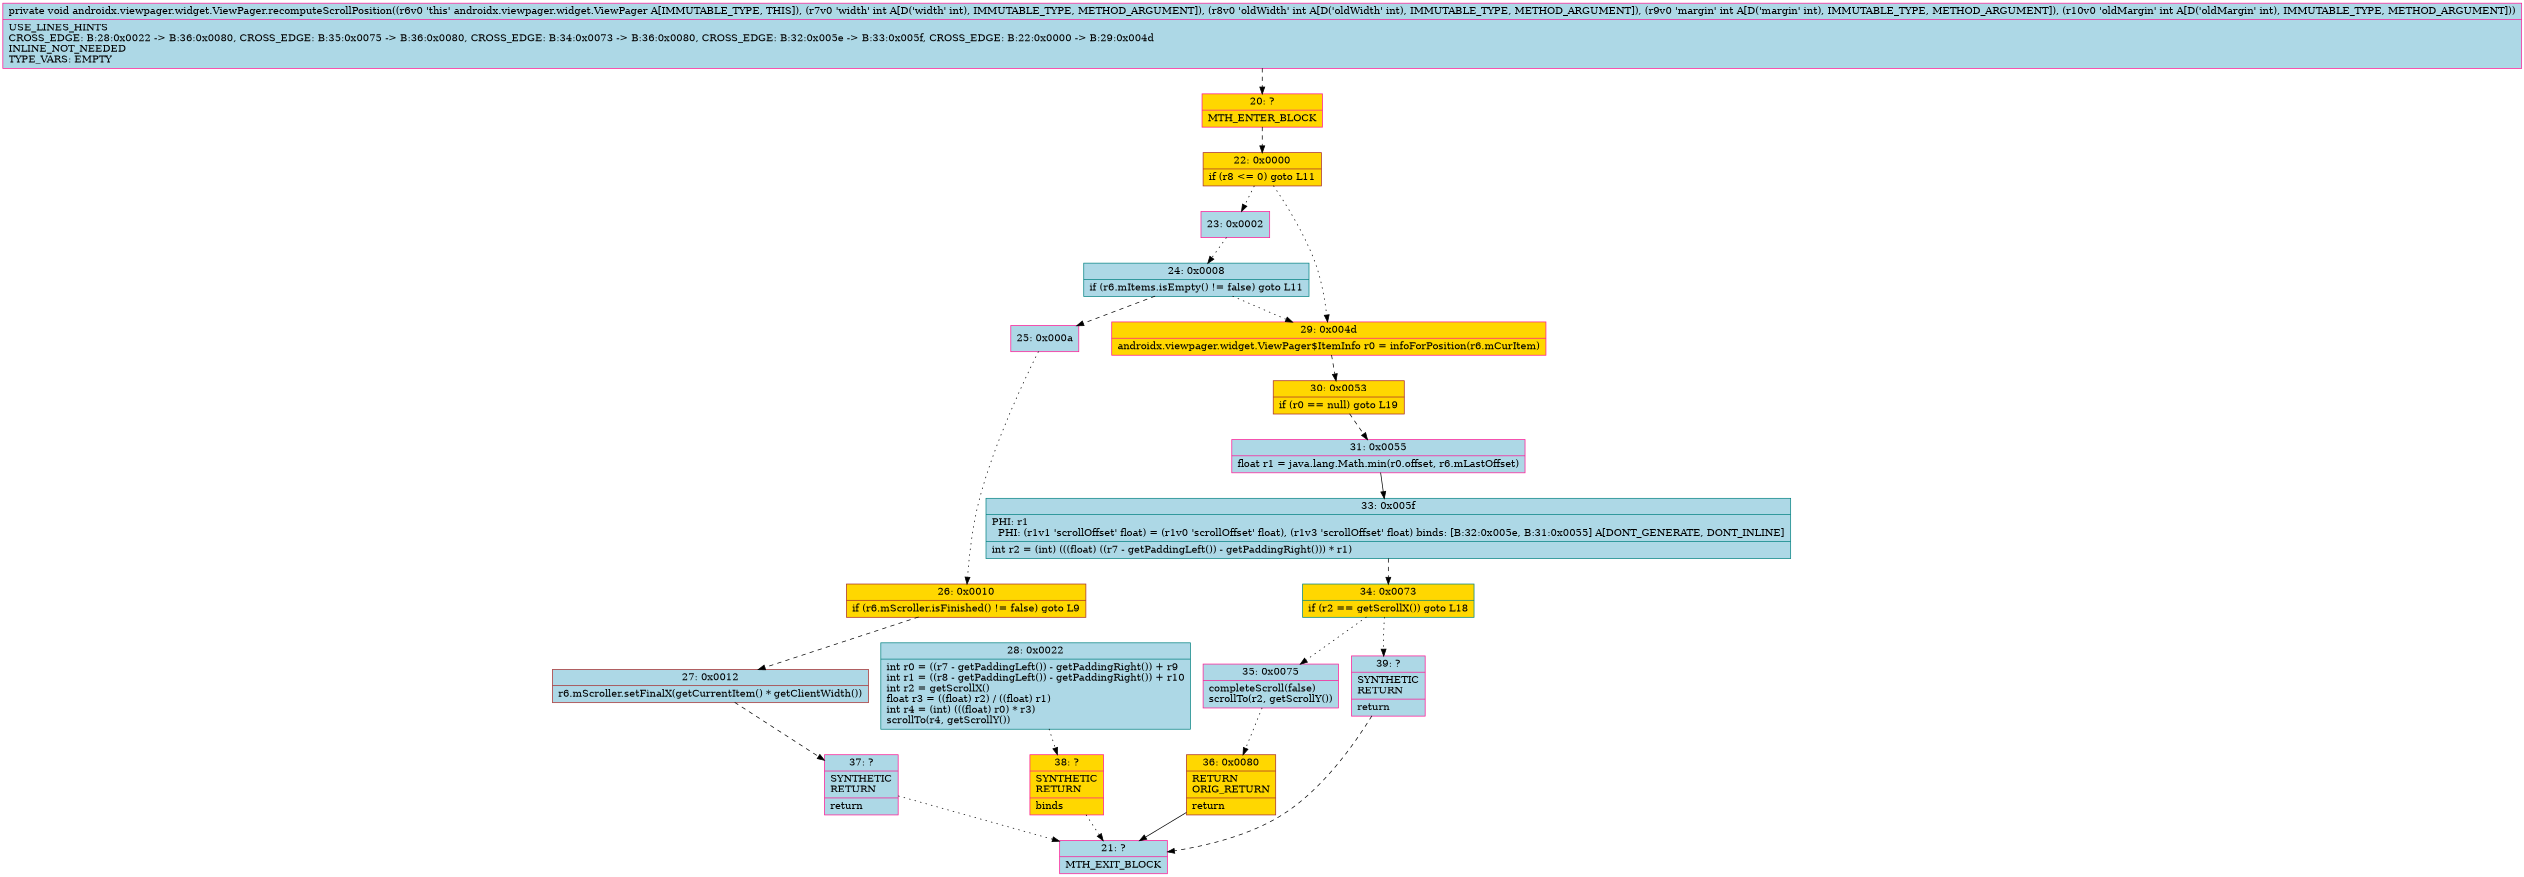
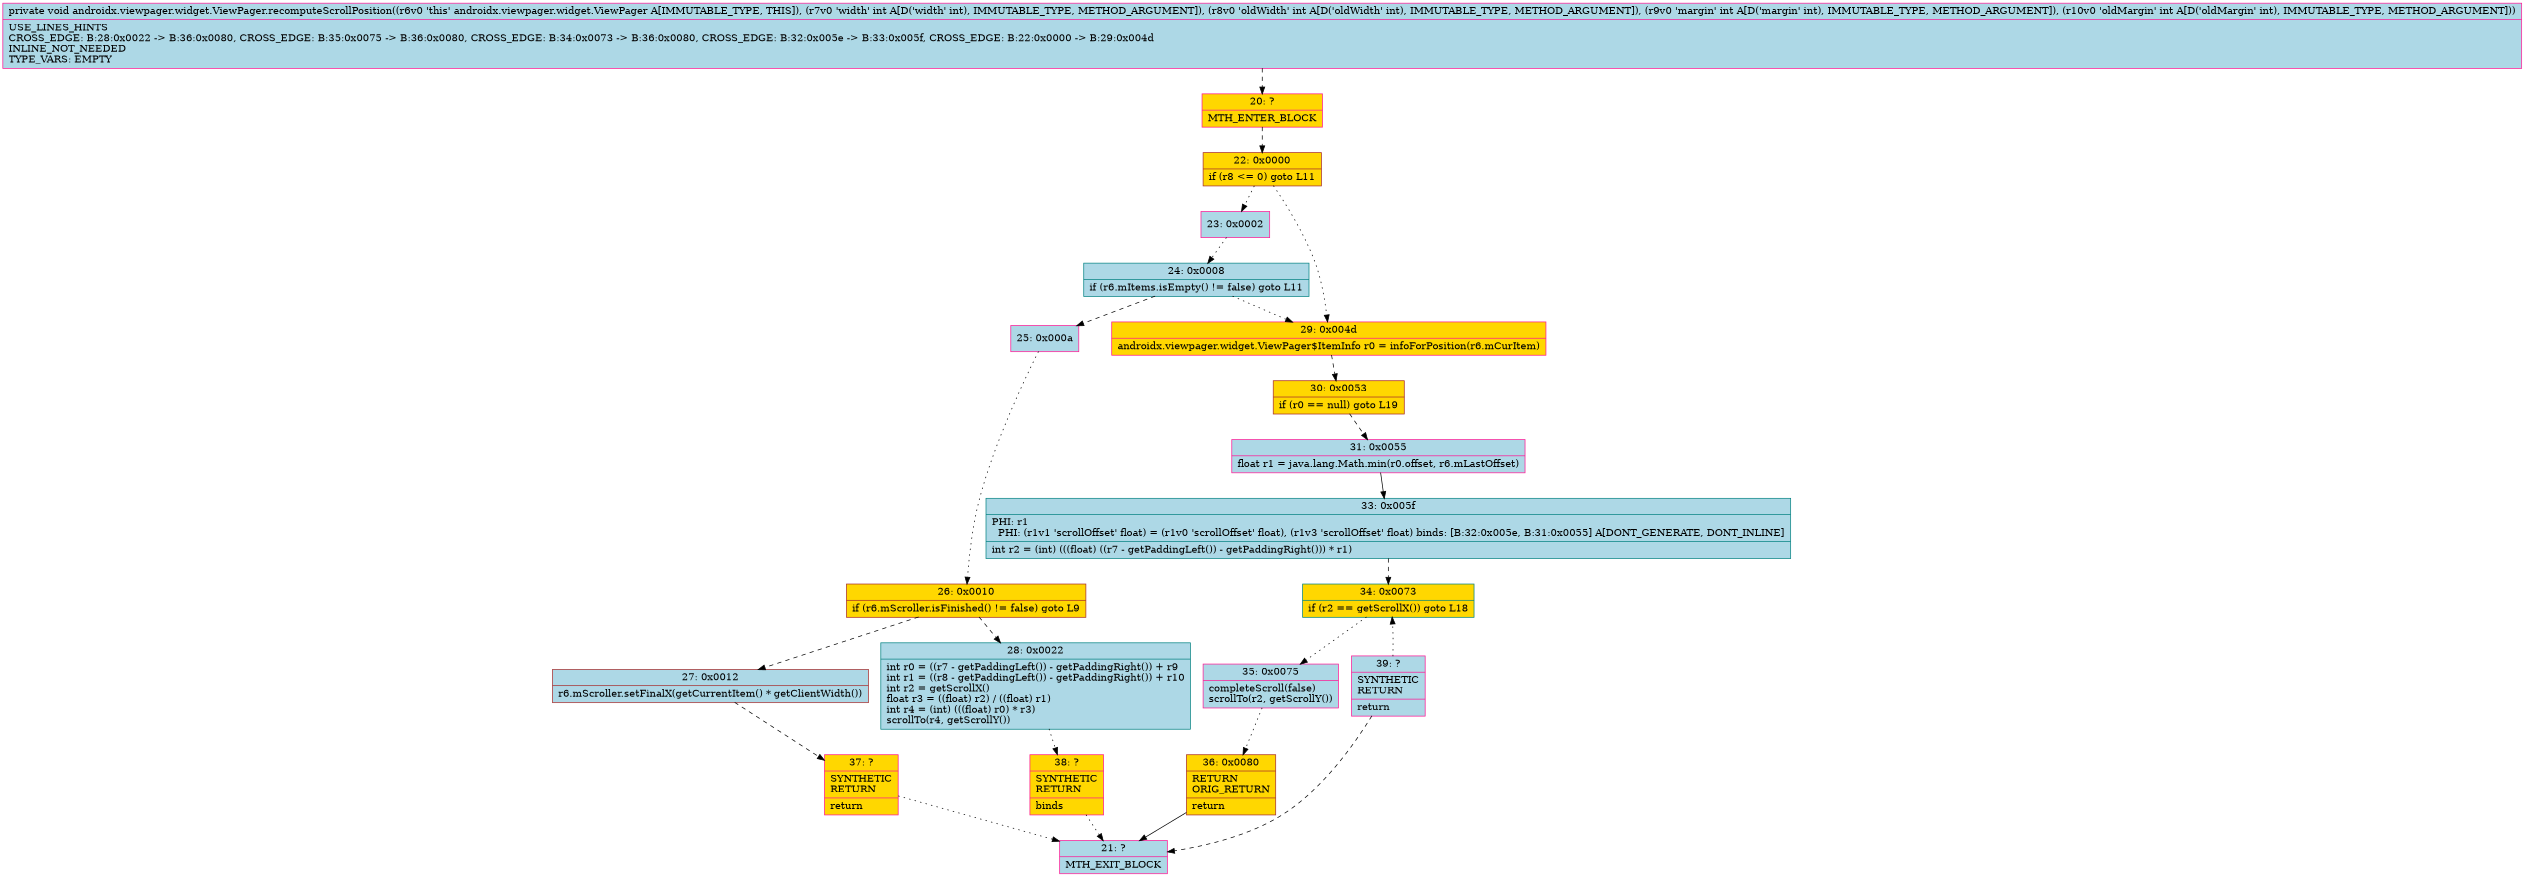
edge "26: 0x0010" -> "28: 0x0022": added
edge "34: 0x0073" -> "39: ?": reversed
node "37: ?": fillcolor lightblue -> gold
